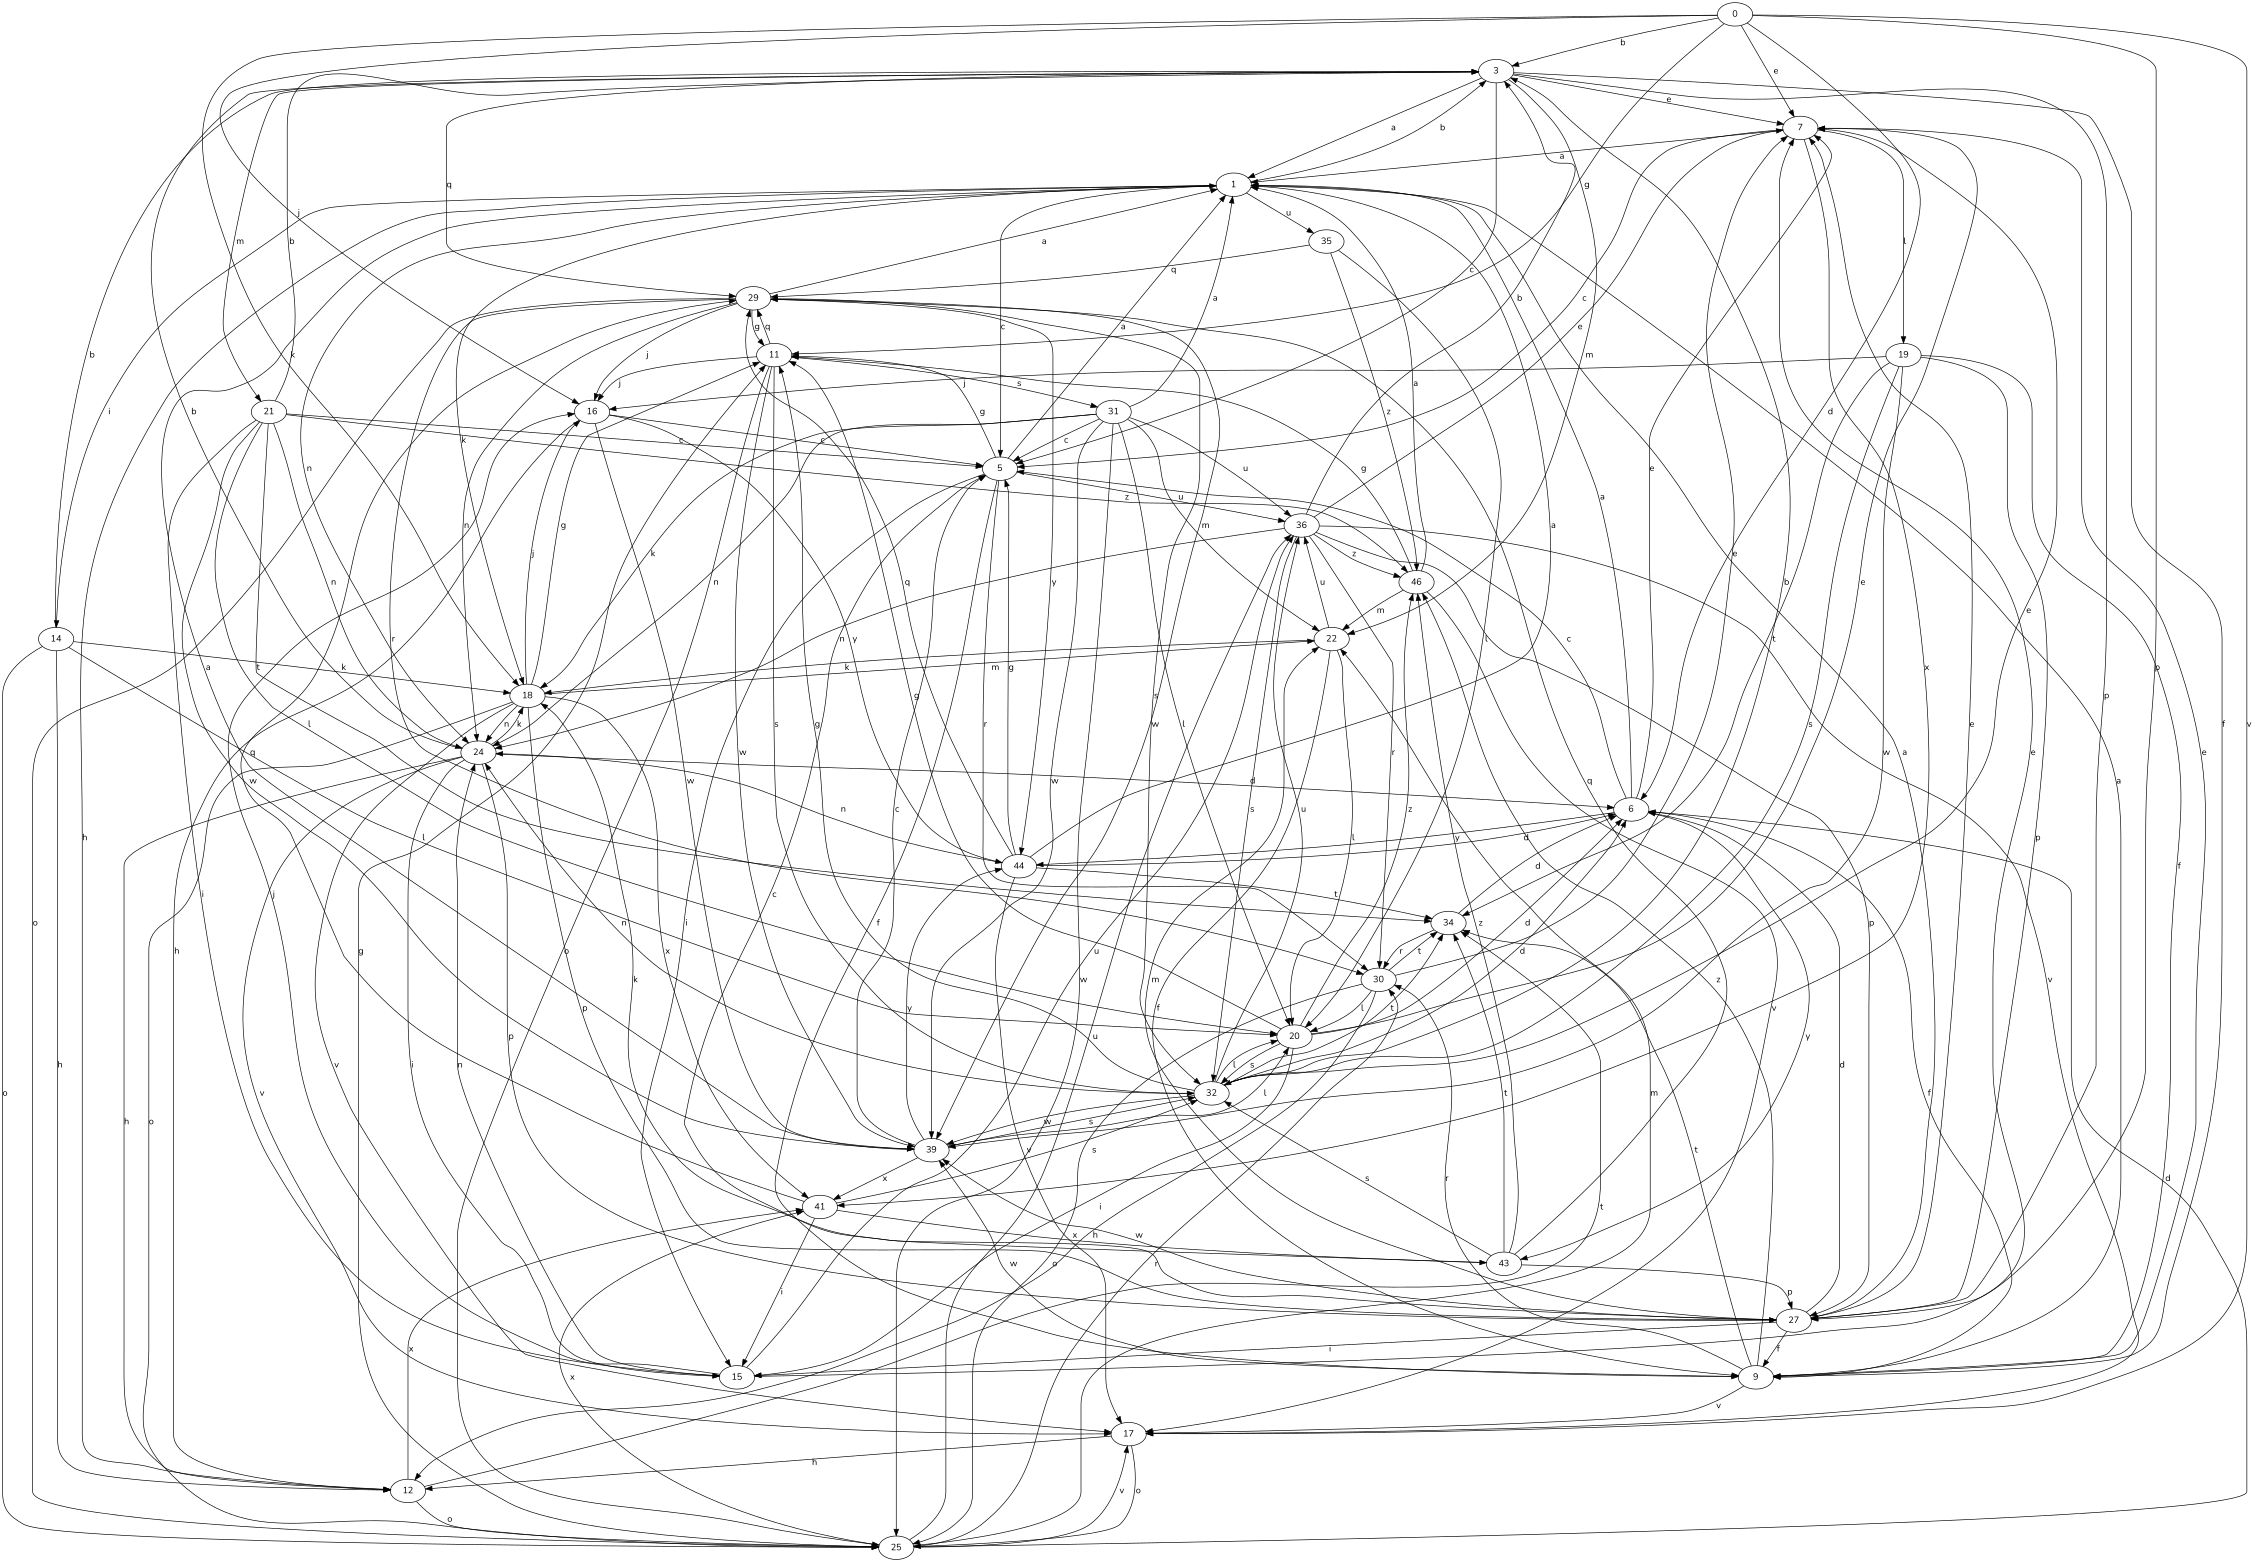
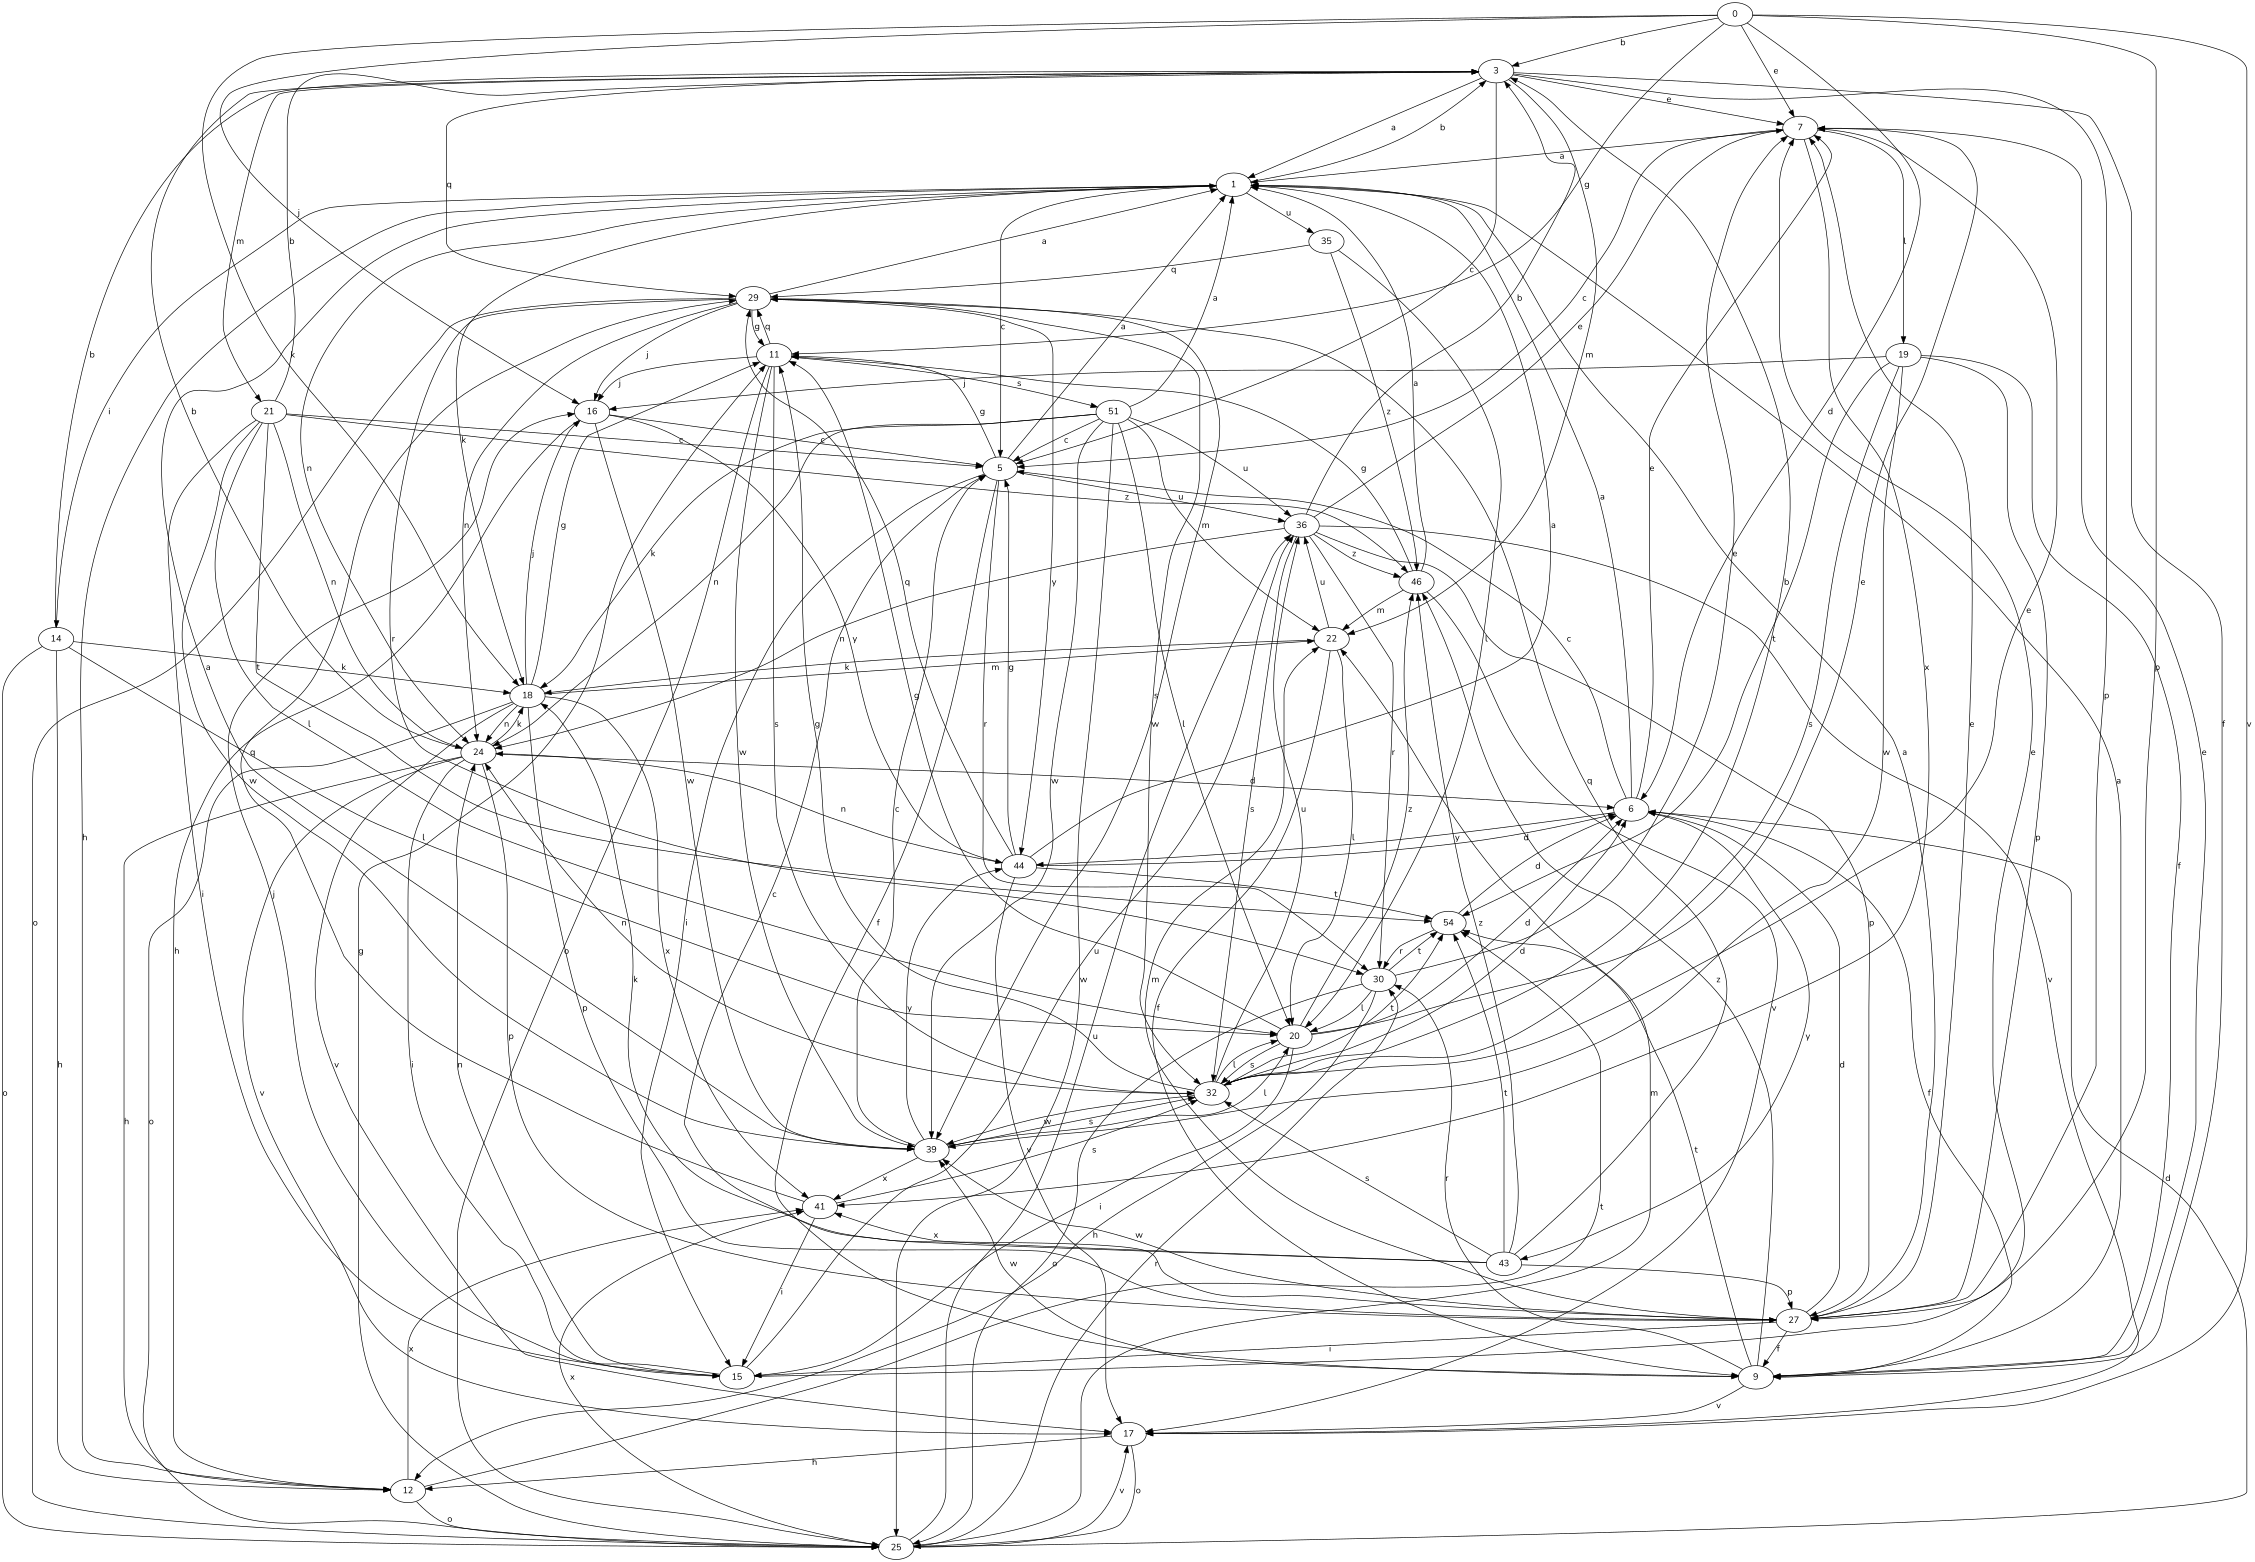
node "31": label "31" -> "51"
node "34": label "34" -> "54"
edge "41" -> "43": reversed
